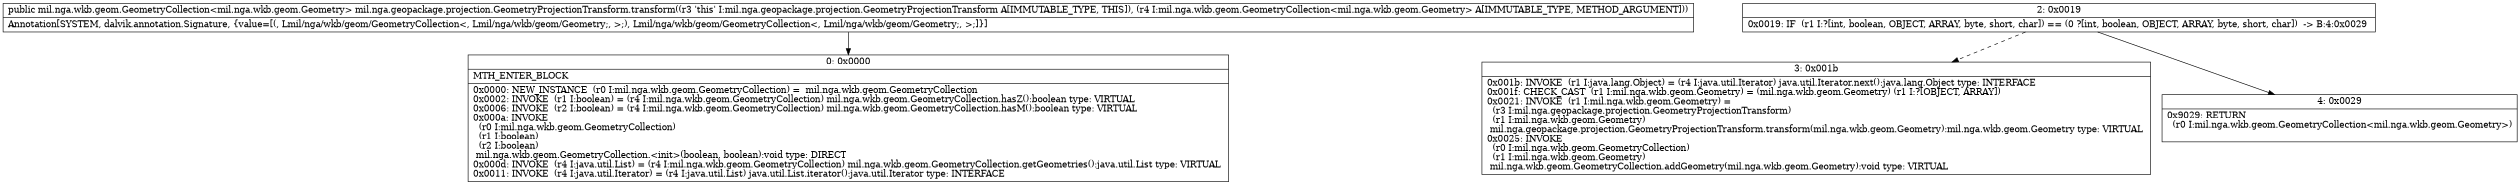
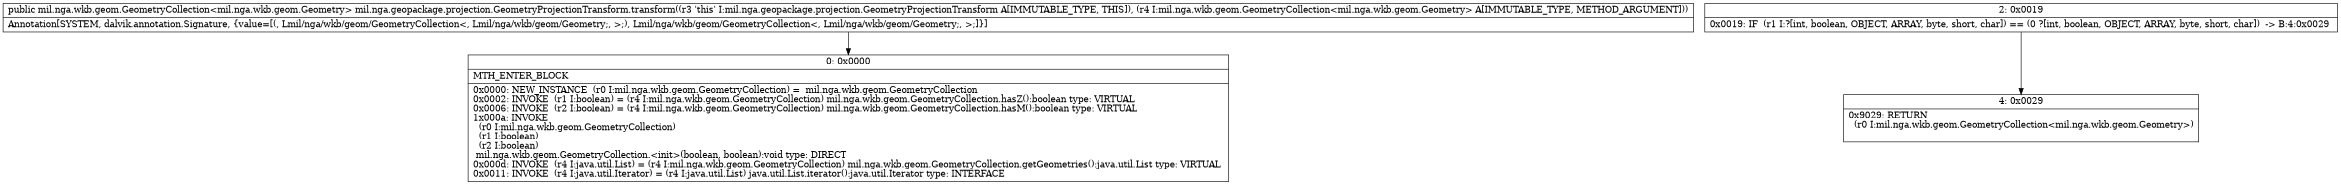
node "0: 0x0000": text "0x000a: INVOKE" -> "1x000a: INVOKE"
node "3: 0x001b": removed
